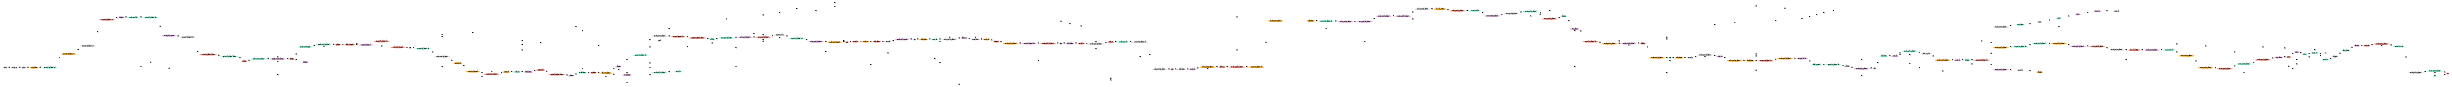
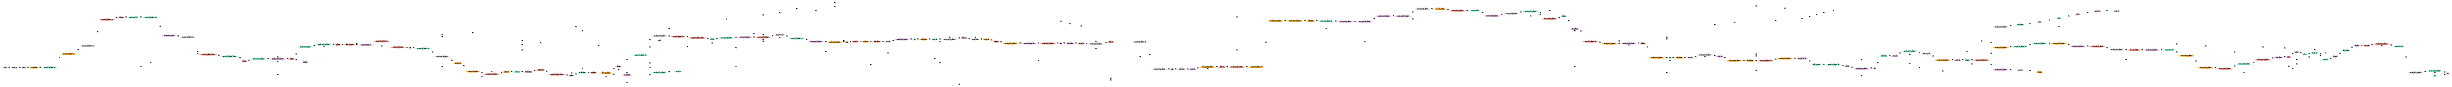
node "mov eax , dword [ rax + address ]": added
node "mov rax , qword [ rax ]": removed
edge "mov qword [ rdx ] , rax" -> "mov qword [ rbx + address ] , rax": now "lea rbx , [ rdx + rax ]" -> "mov qword [ rbx + address ] , rax"
edge "mov dword [ rbp - address ] , edi" -> "jl address": now "mov dword [ rbp - address ] , edi" -> "jg address"
edge "jmp address" -> "lea rsi , [ rbp - address ]": now "add eax , address" -> "lea rsi , [ rbp - address ]"
